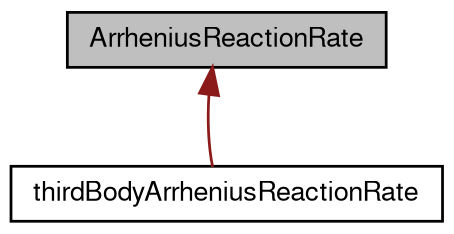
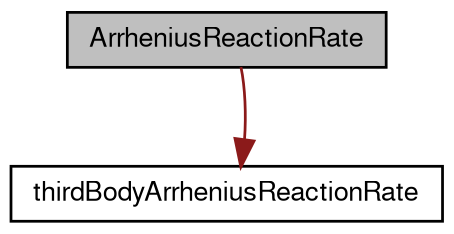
edge "thirdBodyArrheniusReactionRate" -> "ArrheniusReactionRate": reversed
